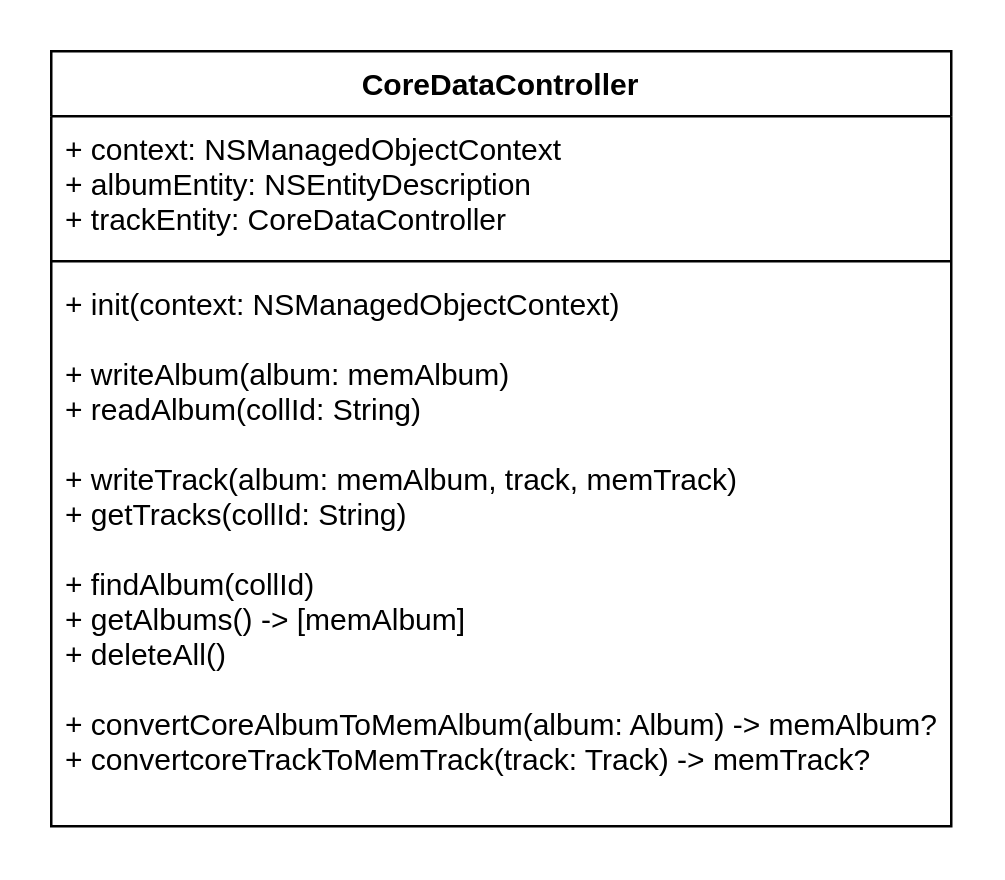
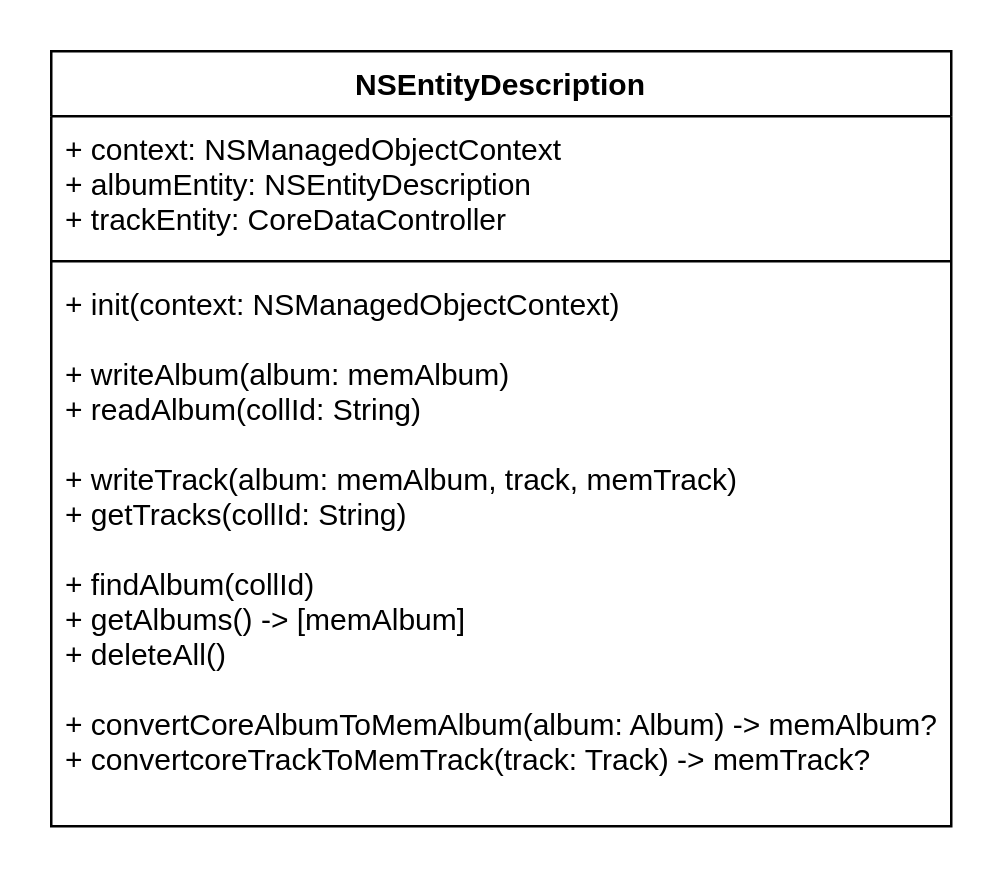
node "CoreDataController": label "CoreDataController" -> "NSEntityDescription"
